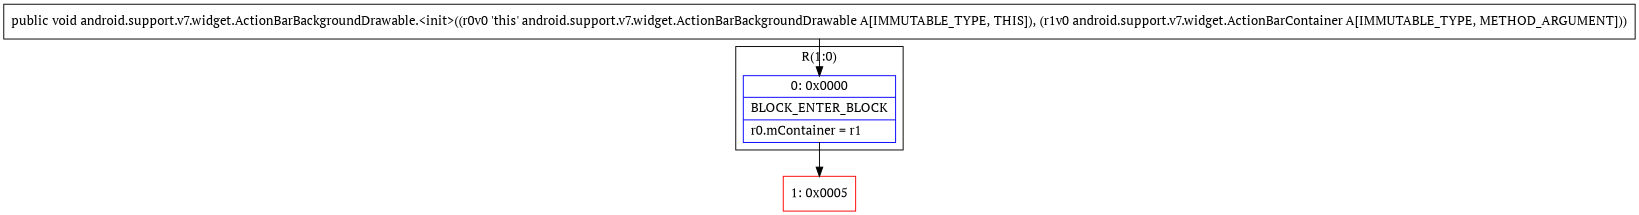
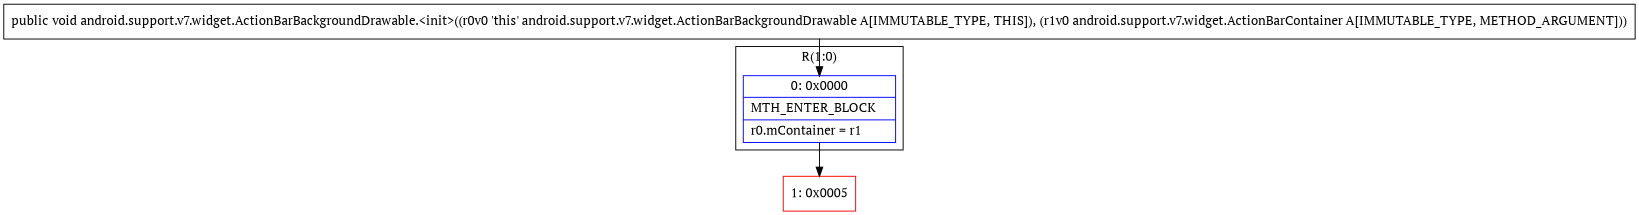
node "0: 0x0000": text "BLOCK_ENTER_BLOCK" -> "MTH_ENTER_BLOCK"
